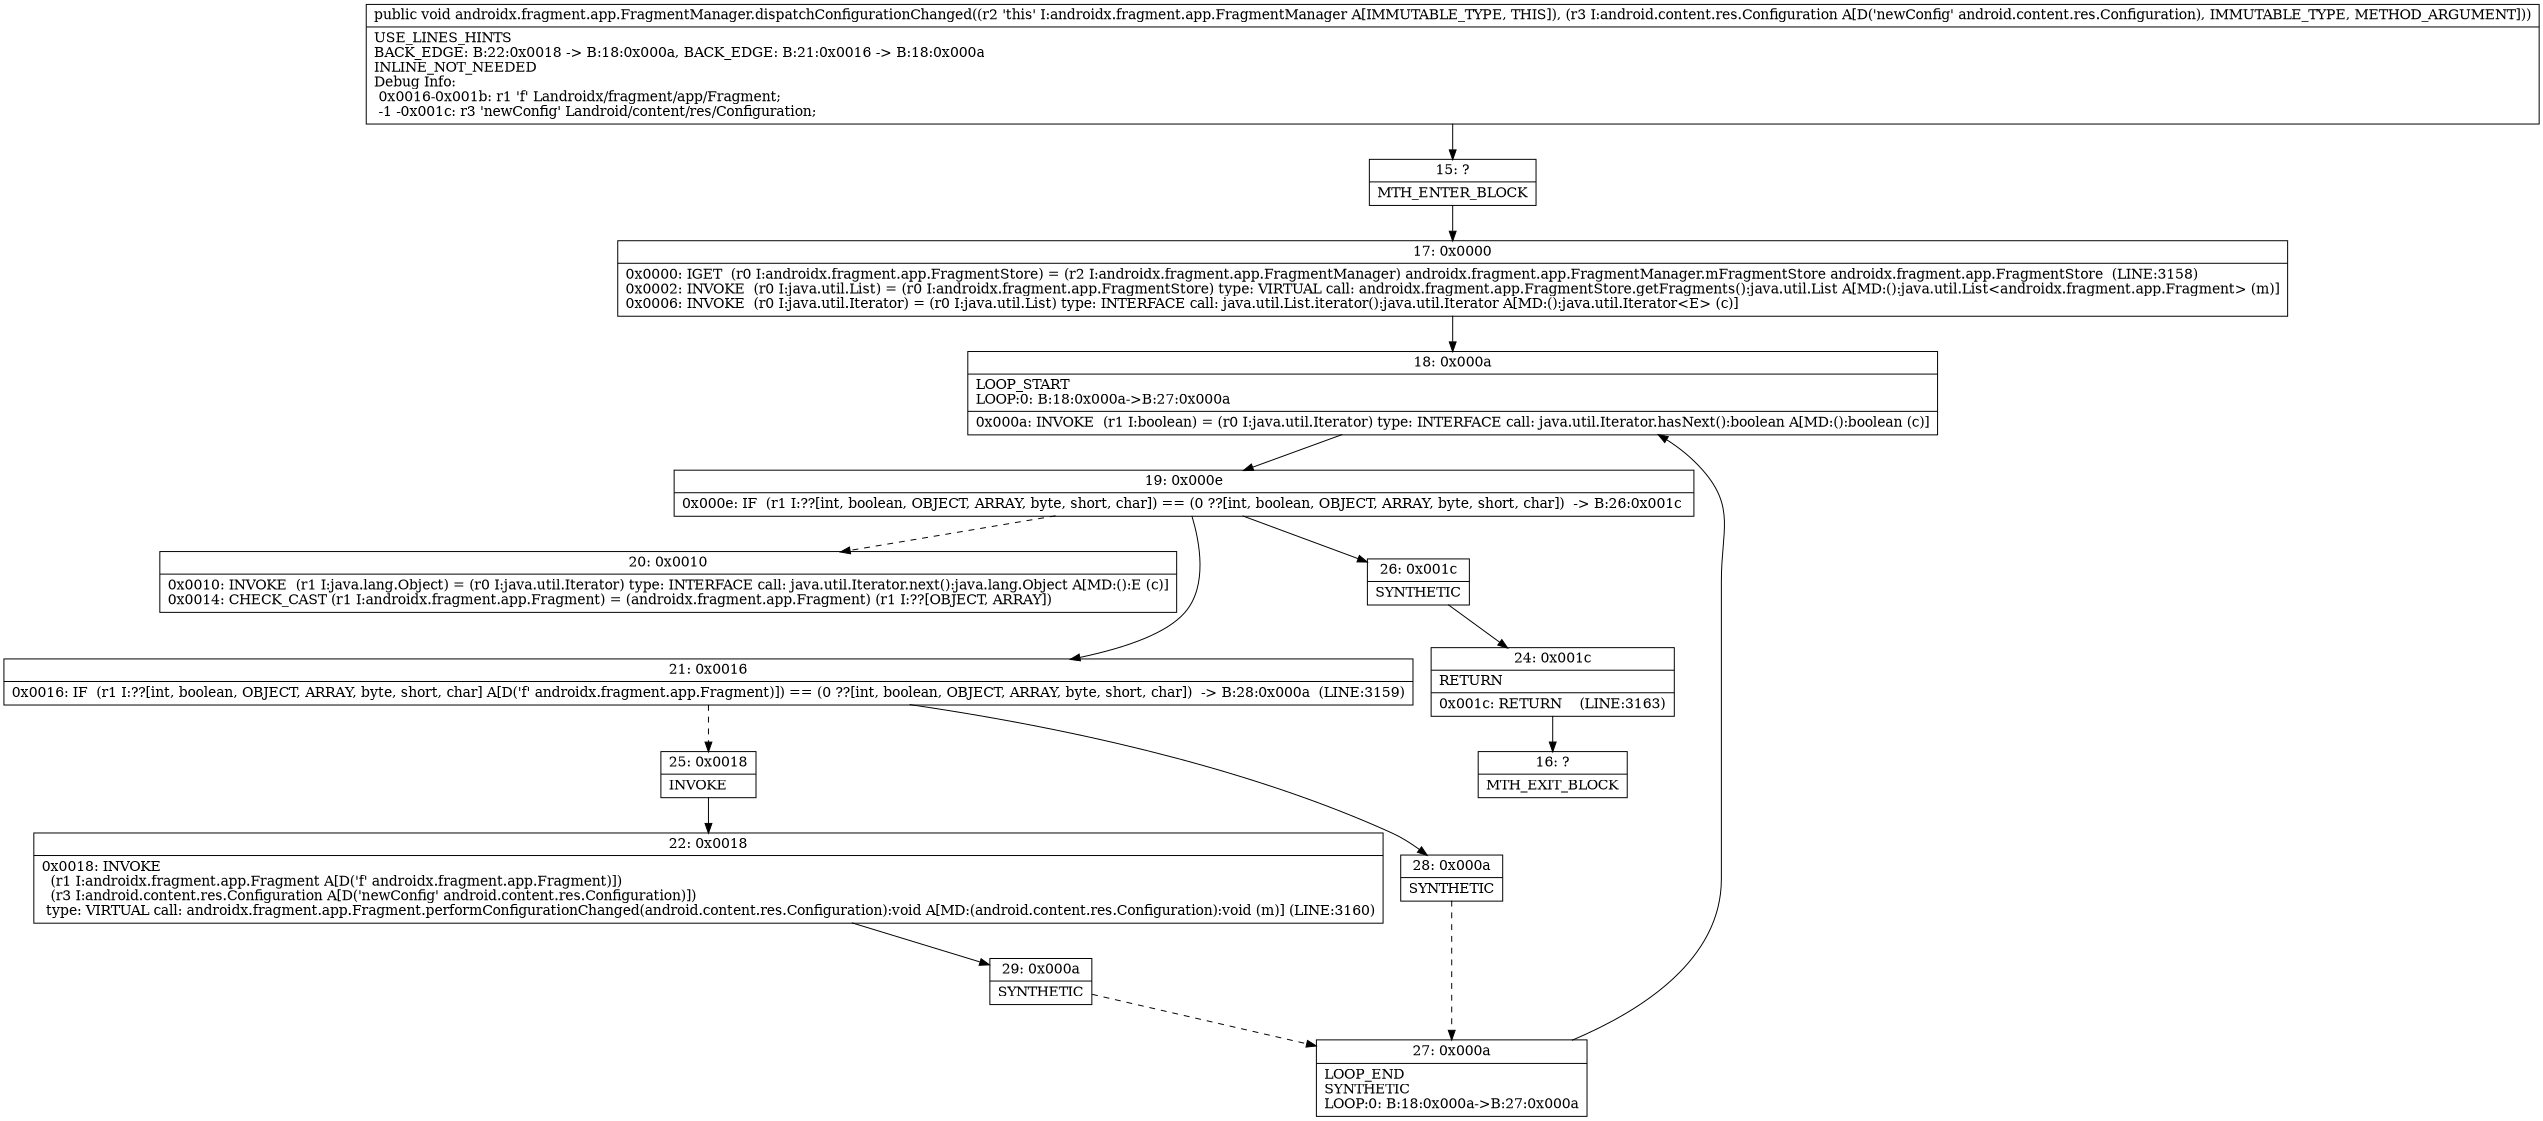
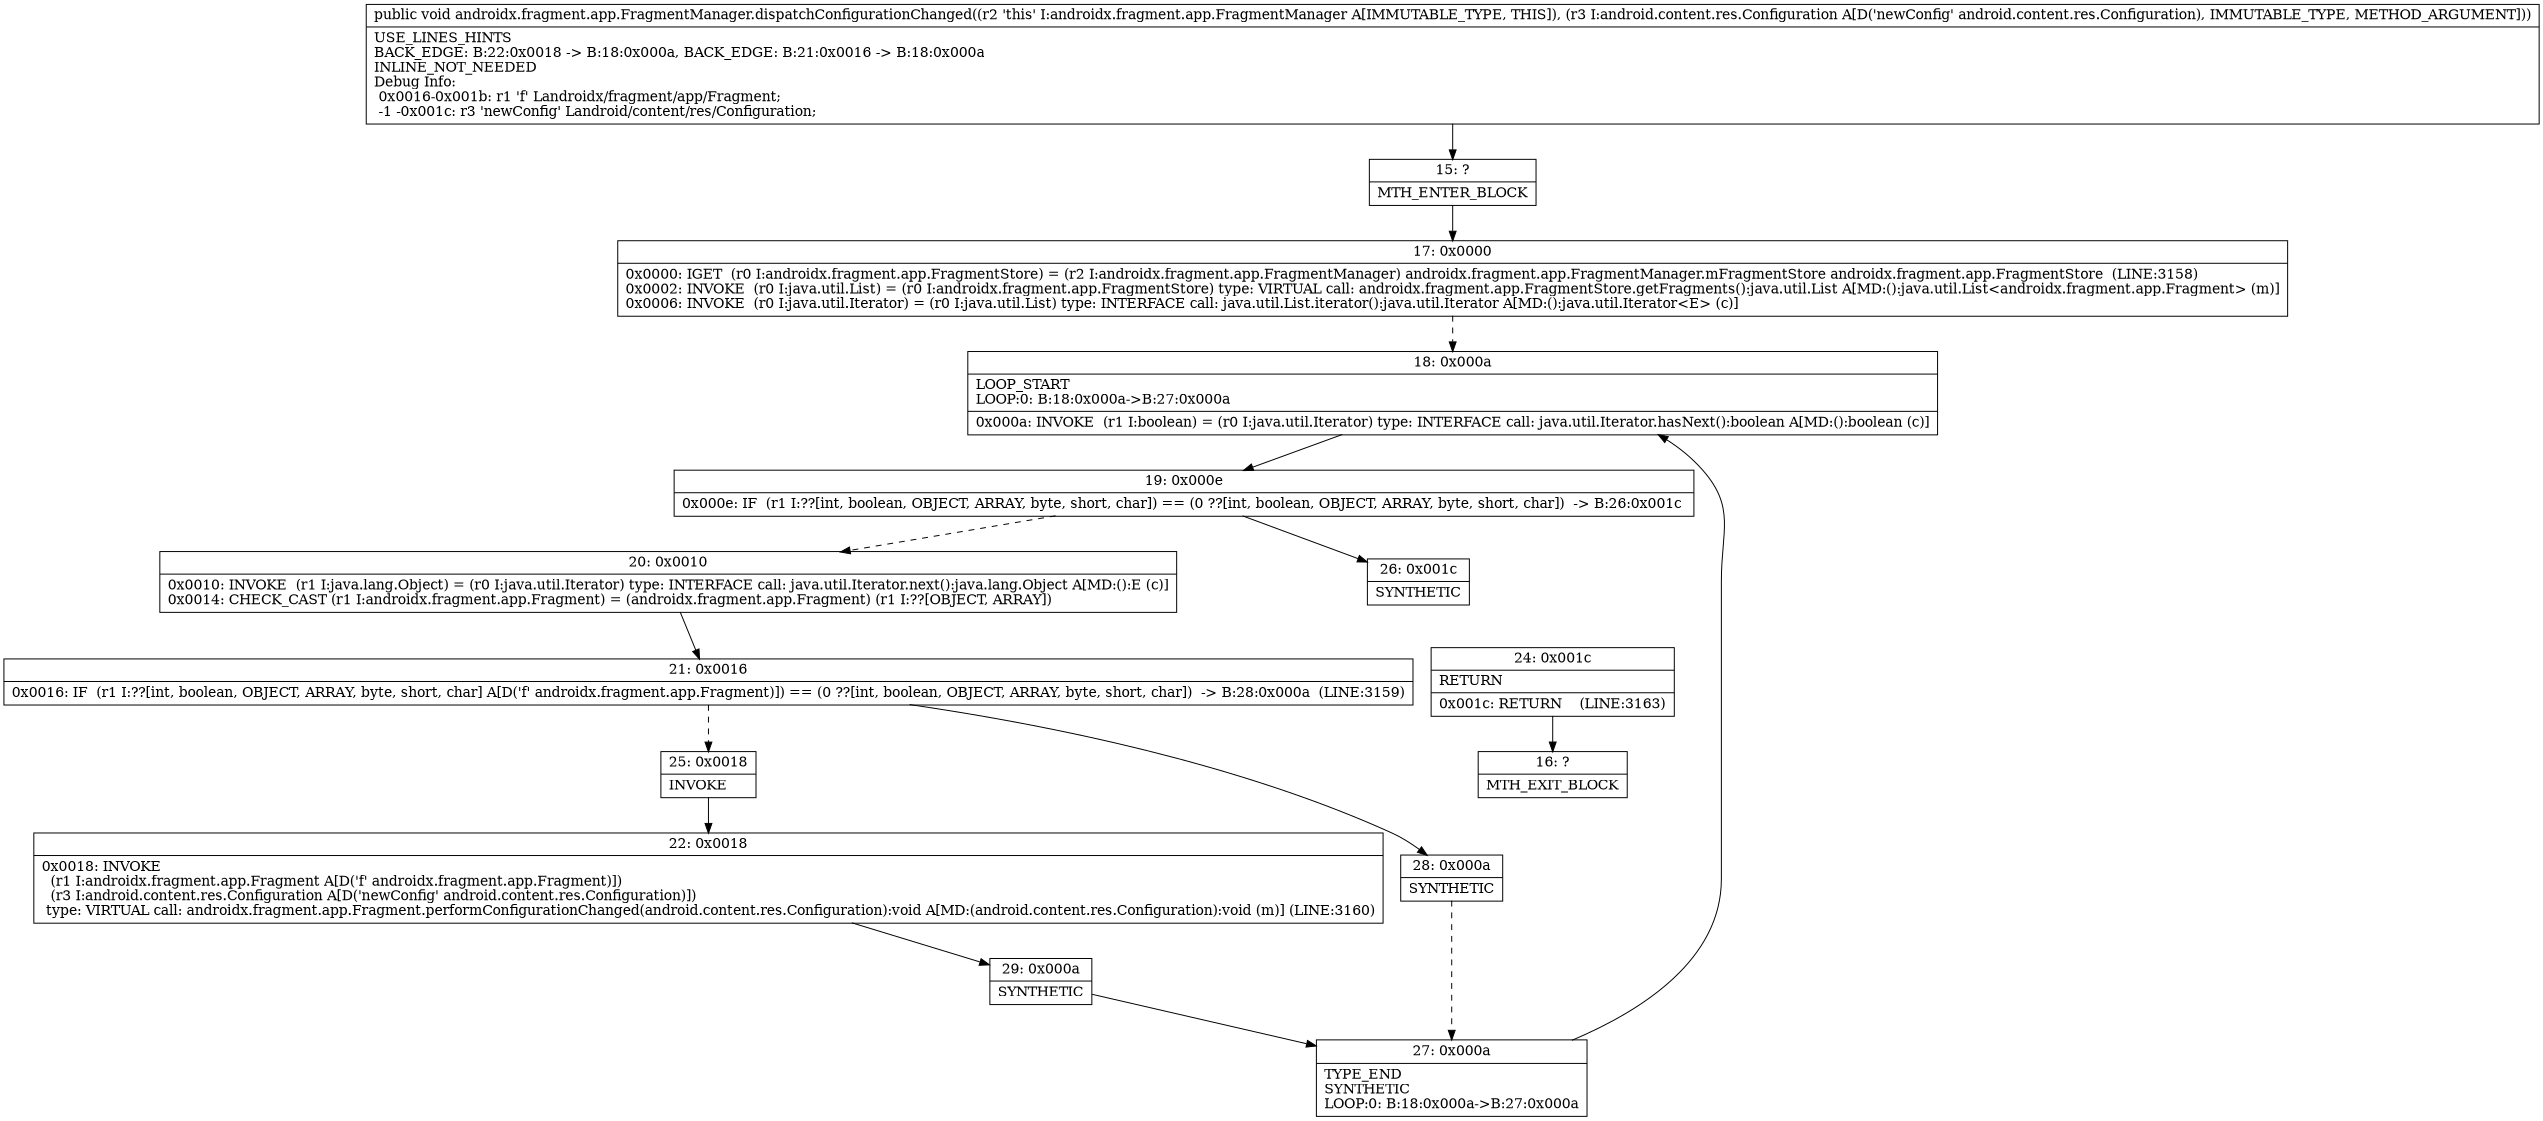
edge "17: 0x0000" -> "18: 0x000a": style solid -> dashed
edge "19: 0x000e" -> "21: 0x0016": now "20: 0x0010" -> "21: 0x0016"
edge "26: 0x001c" -> "24: 0x001c": removed
edge "29: 0x000a" -> "27: 0x000a": style dashed -> solid
node "27: 0x000a": text "LOOP_END" -> "TYPE_END"
